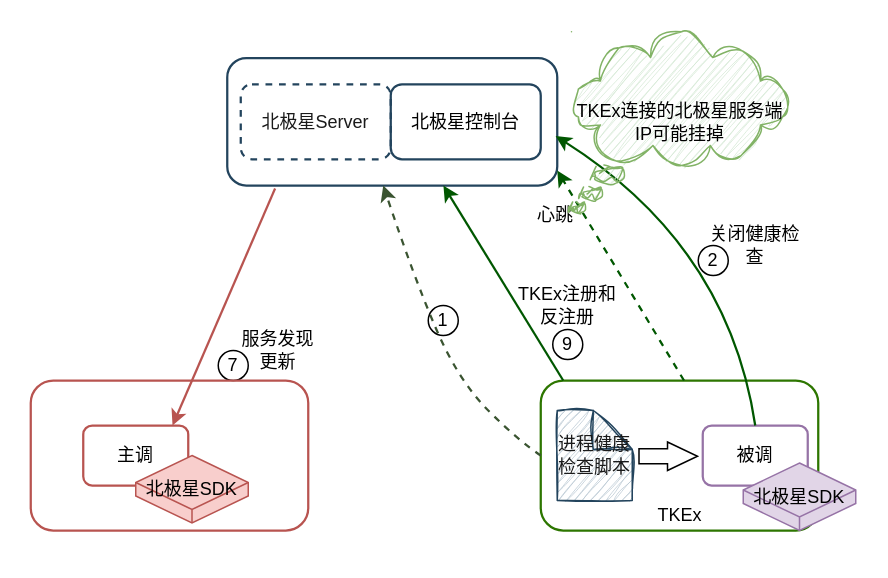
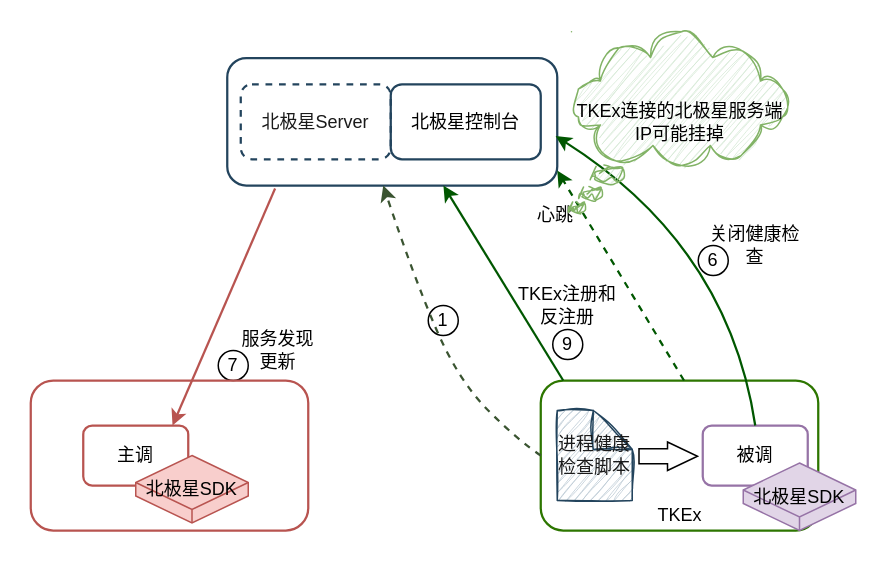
node "2": label "2" -> "6"
